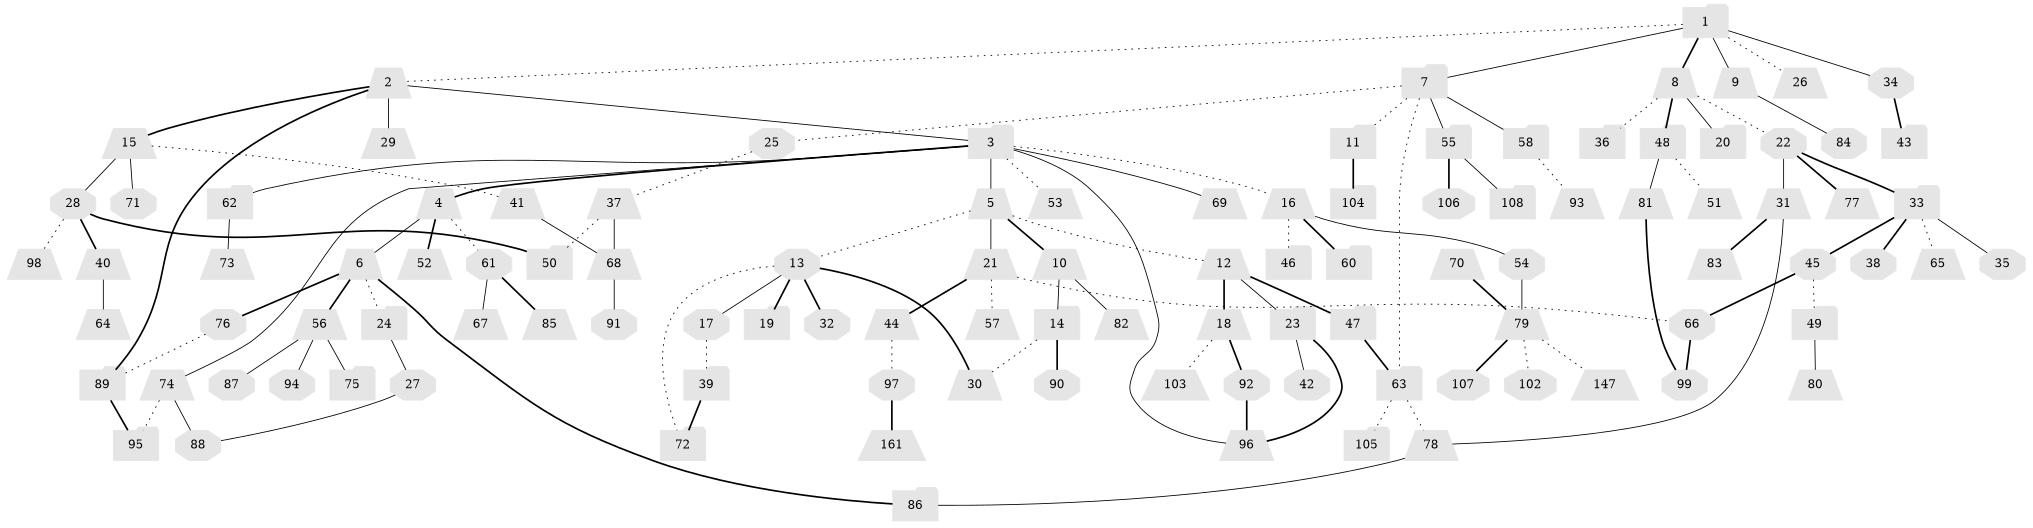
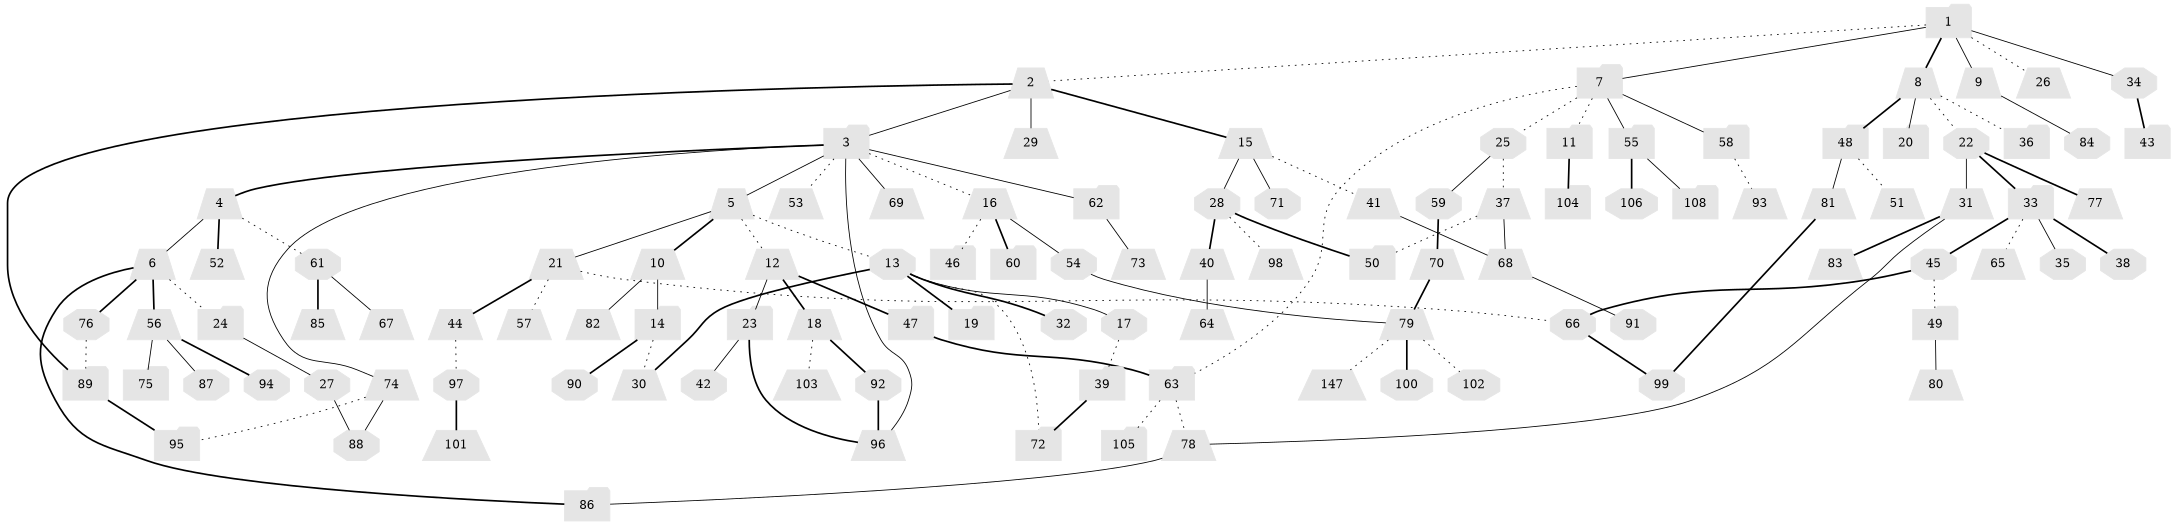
node "59": added
edge "56" -- "94": style solid -> bold
node "107": label "107" -> "100"
node "161": label "161" -> "101"
